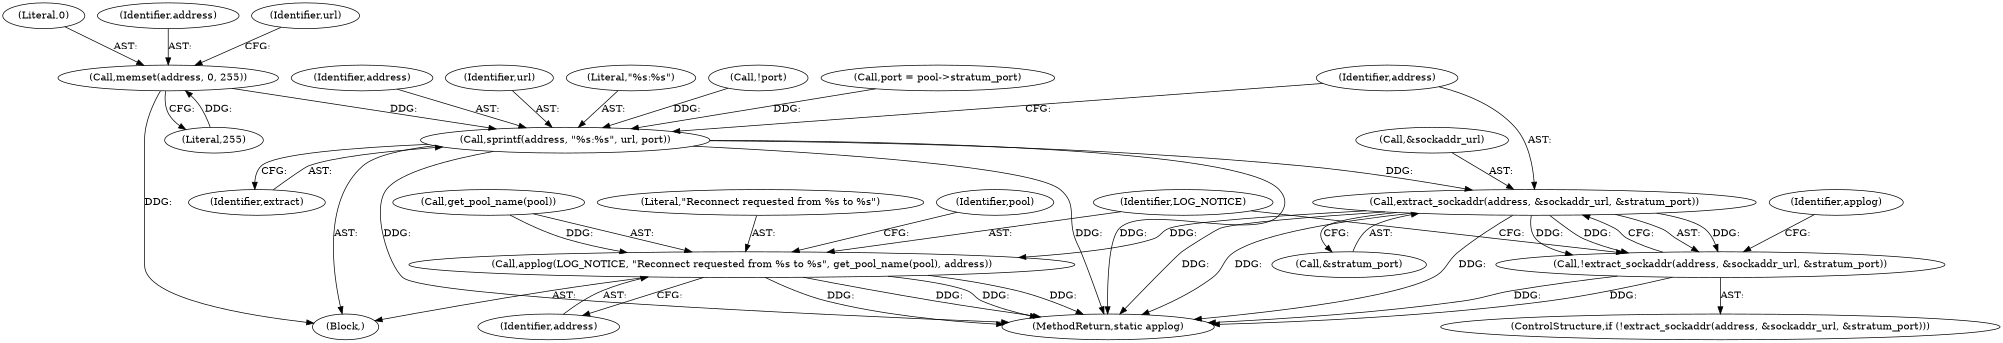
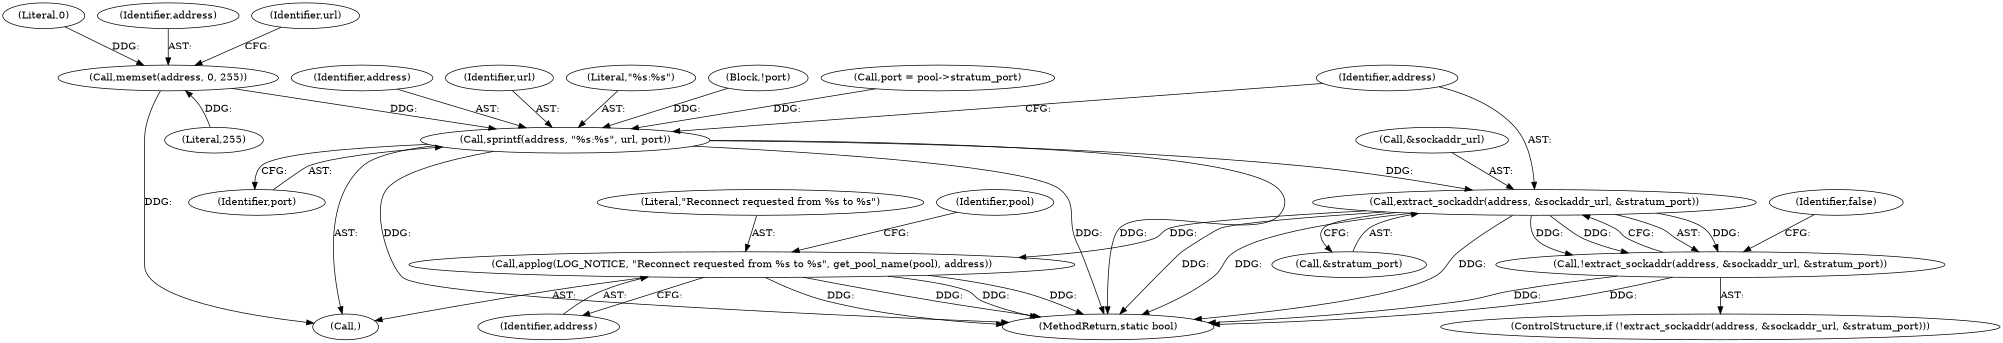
edge "(Literal,0)" -> "(Call,memset(address, 0, 255))": label "AST: " -> "DDG: "
node "(Call,!port)": label "(Call,!port)" -> "(Block,!port)"
edge "(Call,memset(address, 0, 255))" -> "(Literal,255)": removed, label "CFG:"
node "(Identifier,extract)": label "(Identifier,extract)" -> "(Identifier,port)"
node "(Call,get_pool_name(pool))": removed
node "(Identifier,LOG_NOTICE)": removed
node "(Identifier,applog)": label "(Identifier,applog)" -> "(Identifier,false)"
node "(Block,)": label "(Block,)" -> "(Call,)"
node "(MethodReturn,static applog)": label "(MethodReturn,static applog)" -> "(MethodReturn,static bool)"
